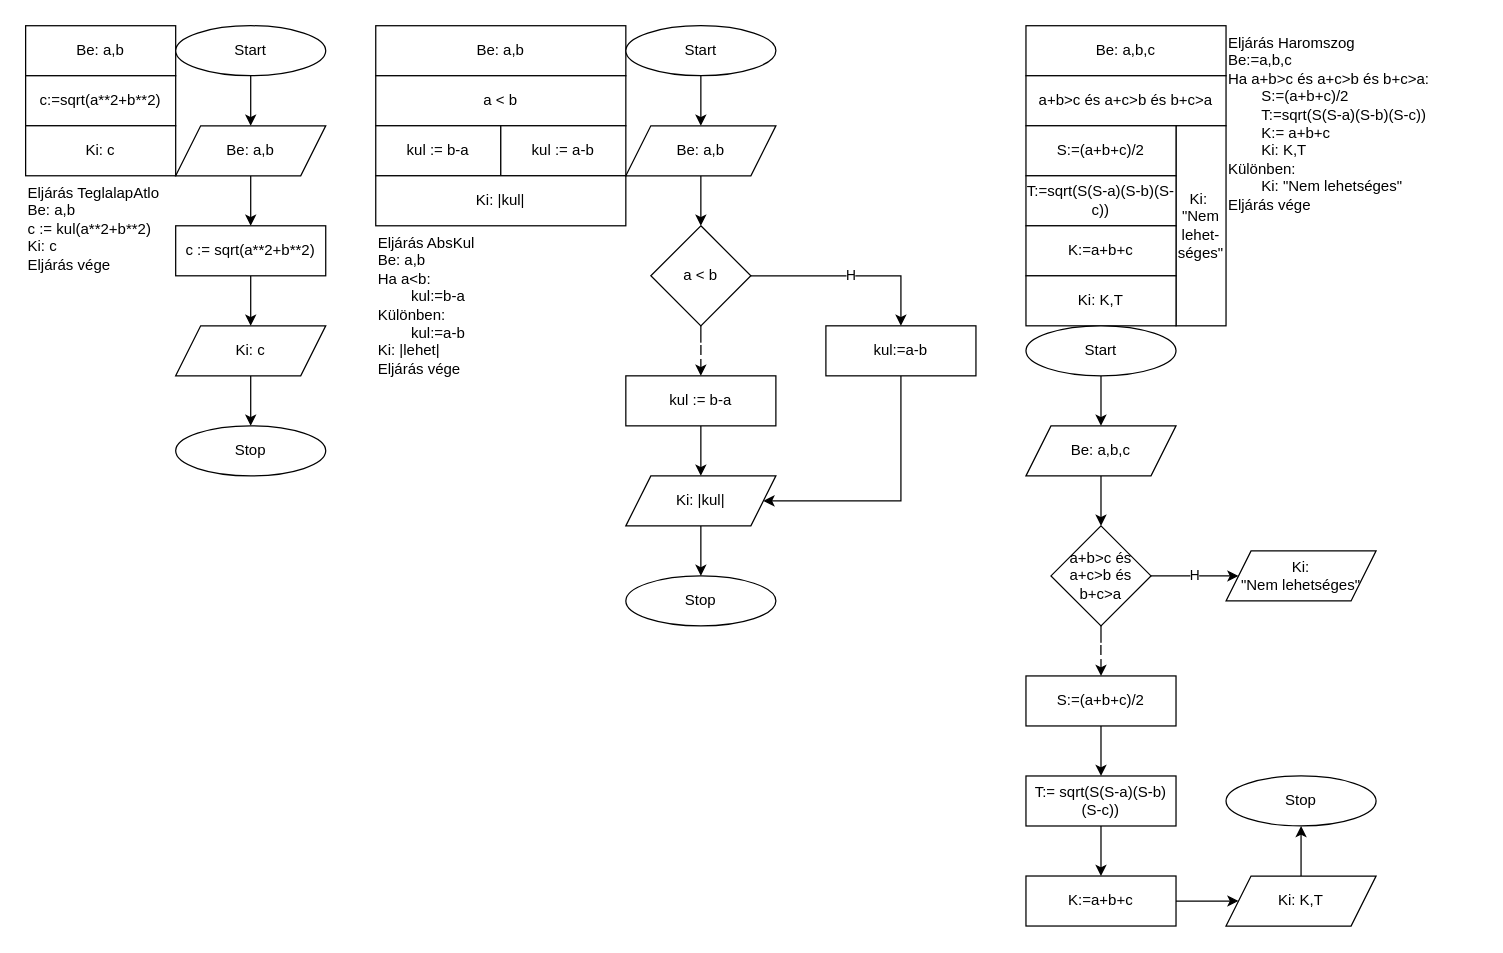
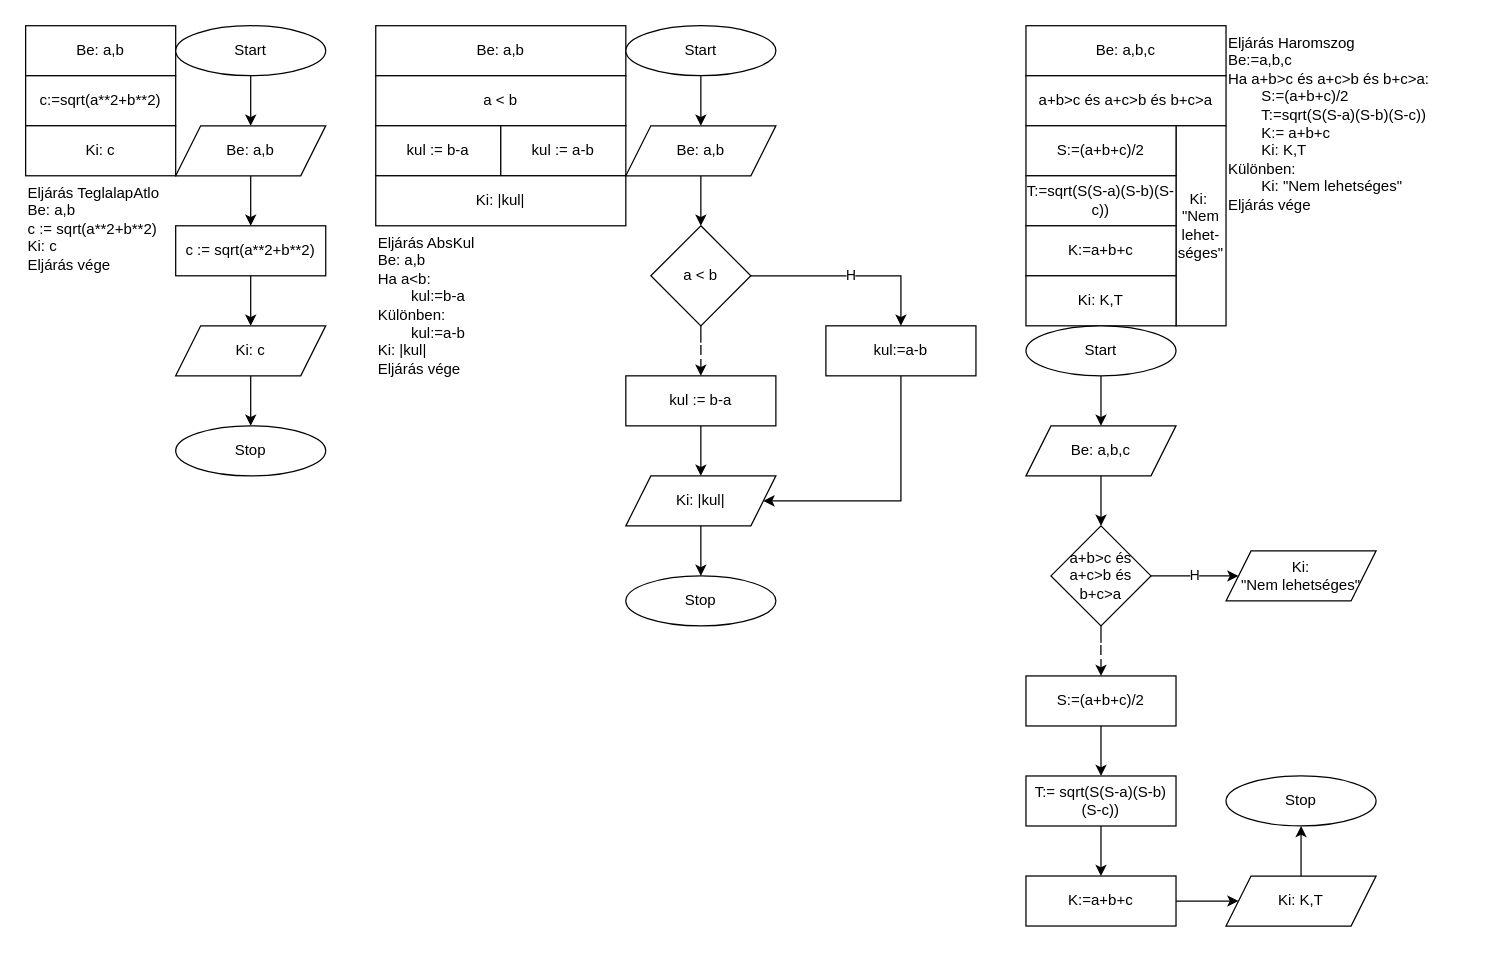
node "Eljárás TeglalapAtlo Be: a,b c := kul(a**2+b**2) Ki: c Eljárás vége": label "Eljárás TeglalapAtlo Be: a,b c := kul(a**2+b**2) Ki: c Eljárás vége" -> "Eljárás TeglalapAtlo Be: a,b c := sqrt(a**2+b**2) Ki: c Eljárás vége"
node "Eljárás AbsKul Be: a,b Ha a<b: kul:=b-a Különben: kul:=a-b Ki: |lehet| Eljárás vége": label "Eljárás AbsKul Be: a,b Ha a<b: kul:=b-a Különben: kul:=a-b Ki: |lehet| Eljárás vége" -> "Eljárás AbsKul Be: a,b Ha a<b: kul:=b-a Különben: kul:=a-b Ki: |kul| Eljárás vége"
